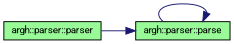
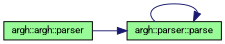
node "argh::parser::parser": label "argh::parser::parser" -> "argh::argh::parser"
